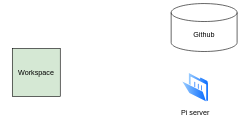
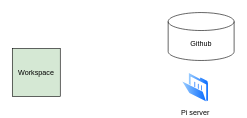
node "Github": moved (204, 27) -> (201, 36)
